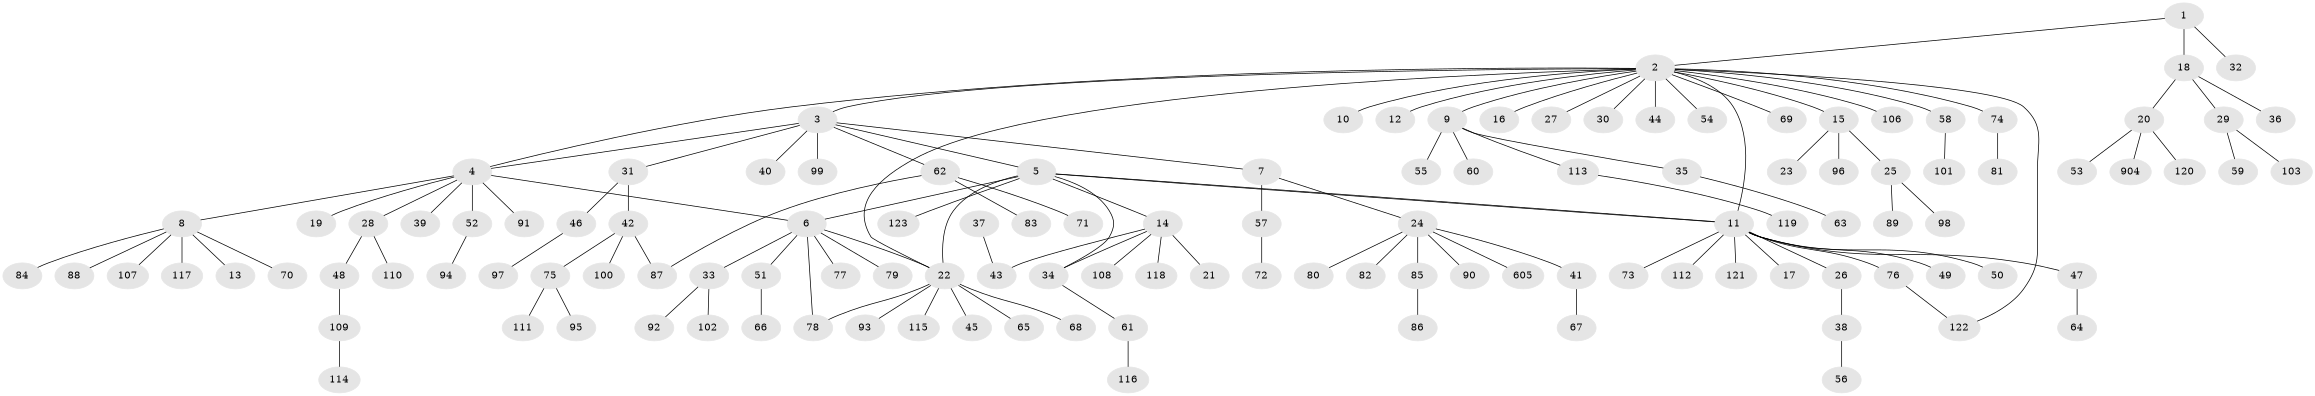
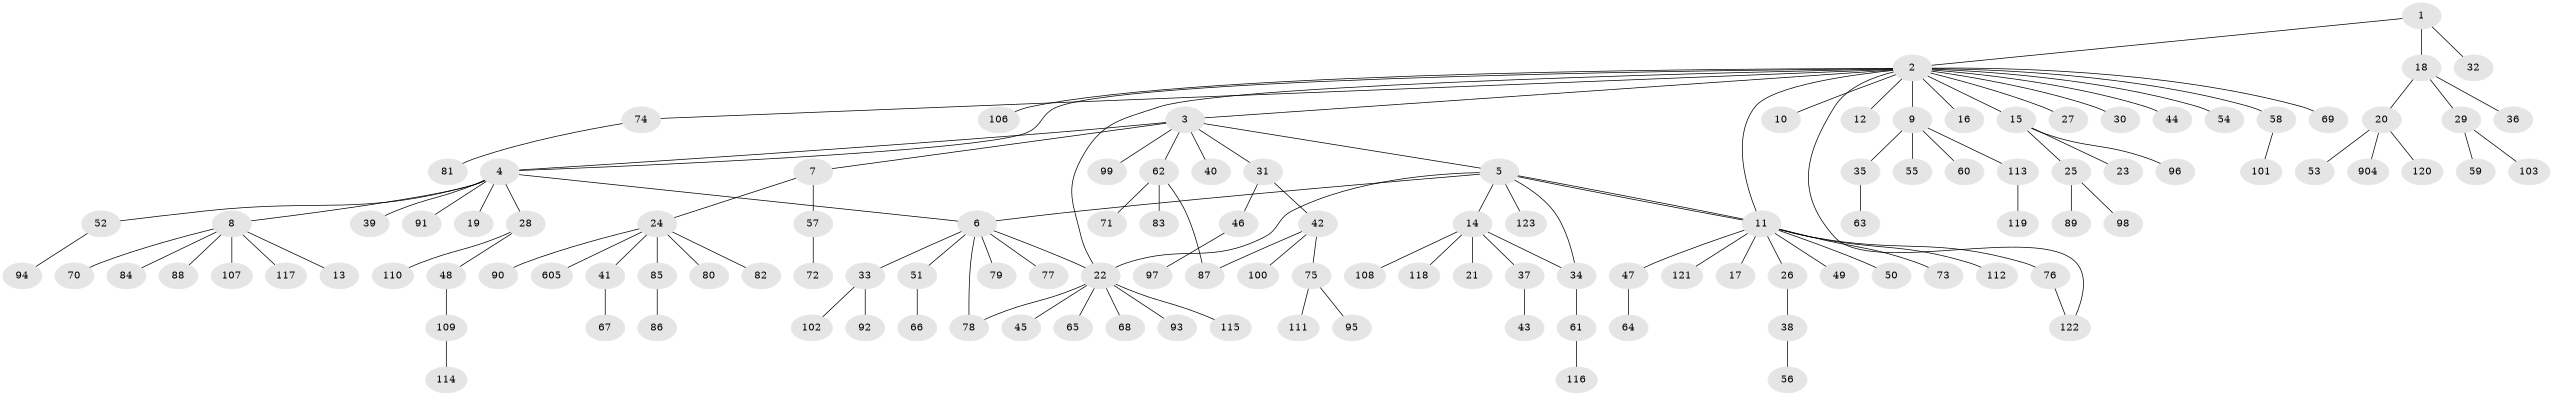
edge "14" -- "43": now "14" -- "37"
